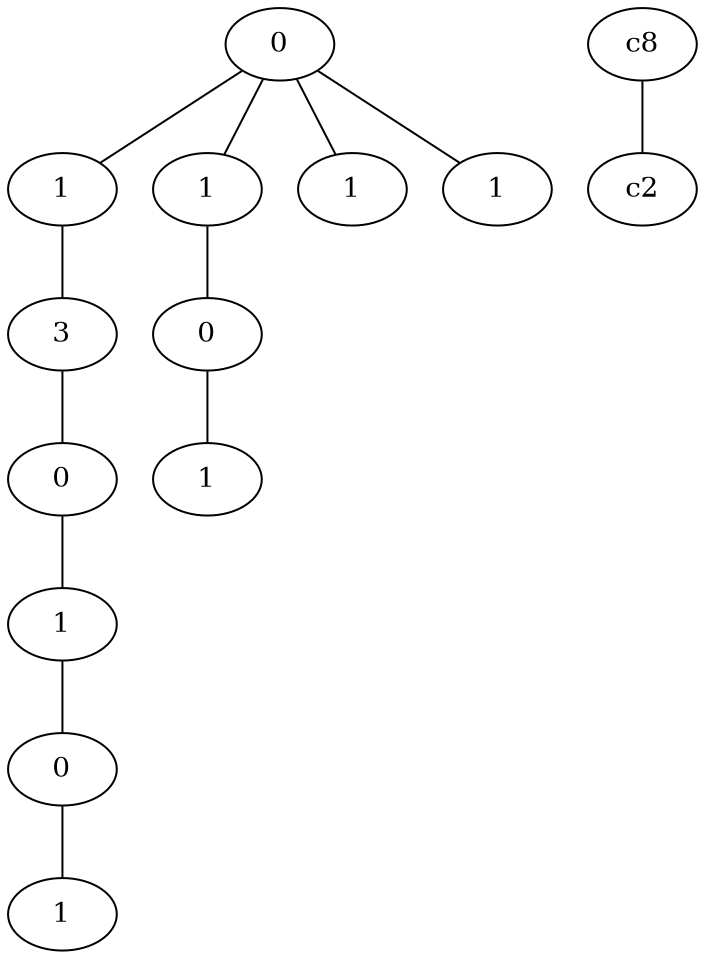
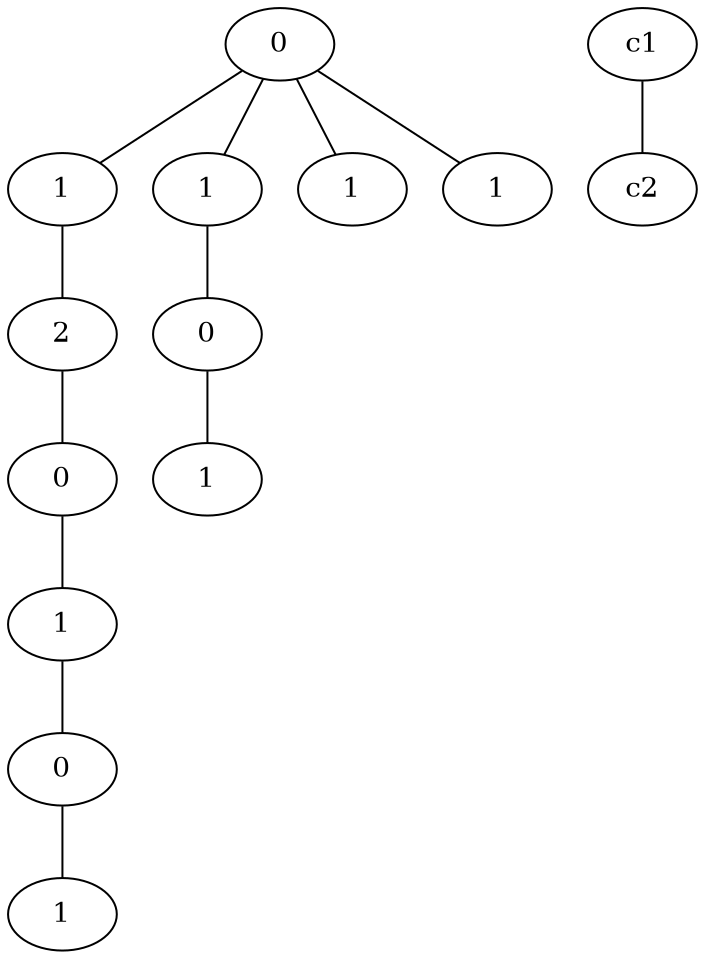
node "c8": label "c8" -> "c1"
node "3": label "3" -> "2"
